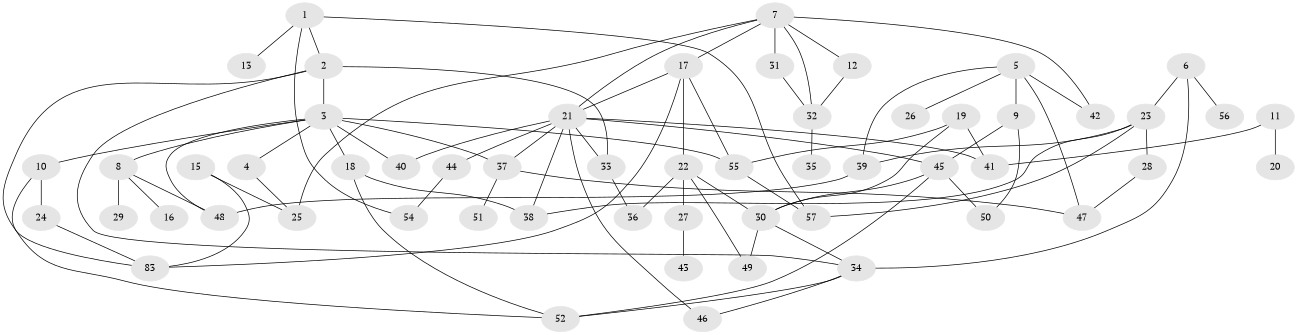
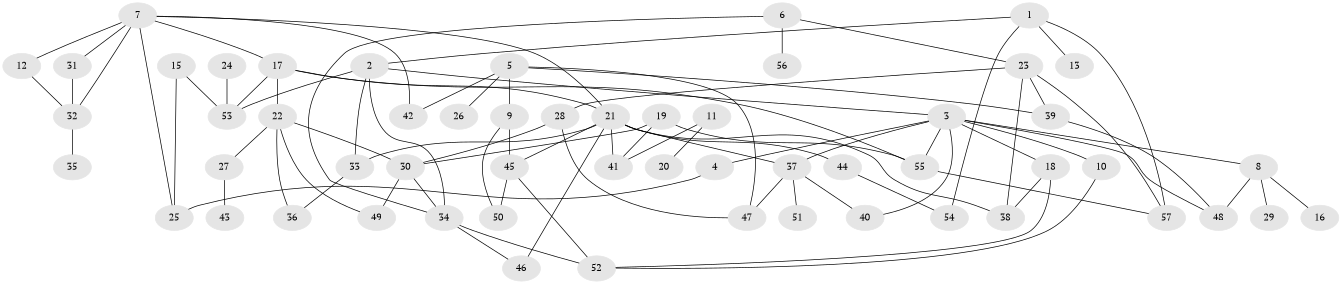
edge "21" -- "40": now "37" -- "40"
edge "45" -- "30": now "28" -- "30"
edge "10" -- "24": removed
node "83": label "83" -> "53"
